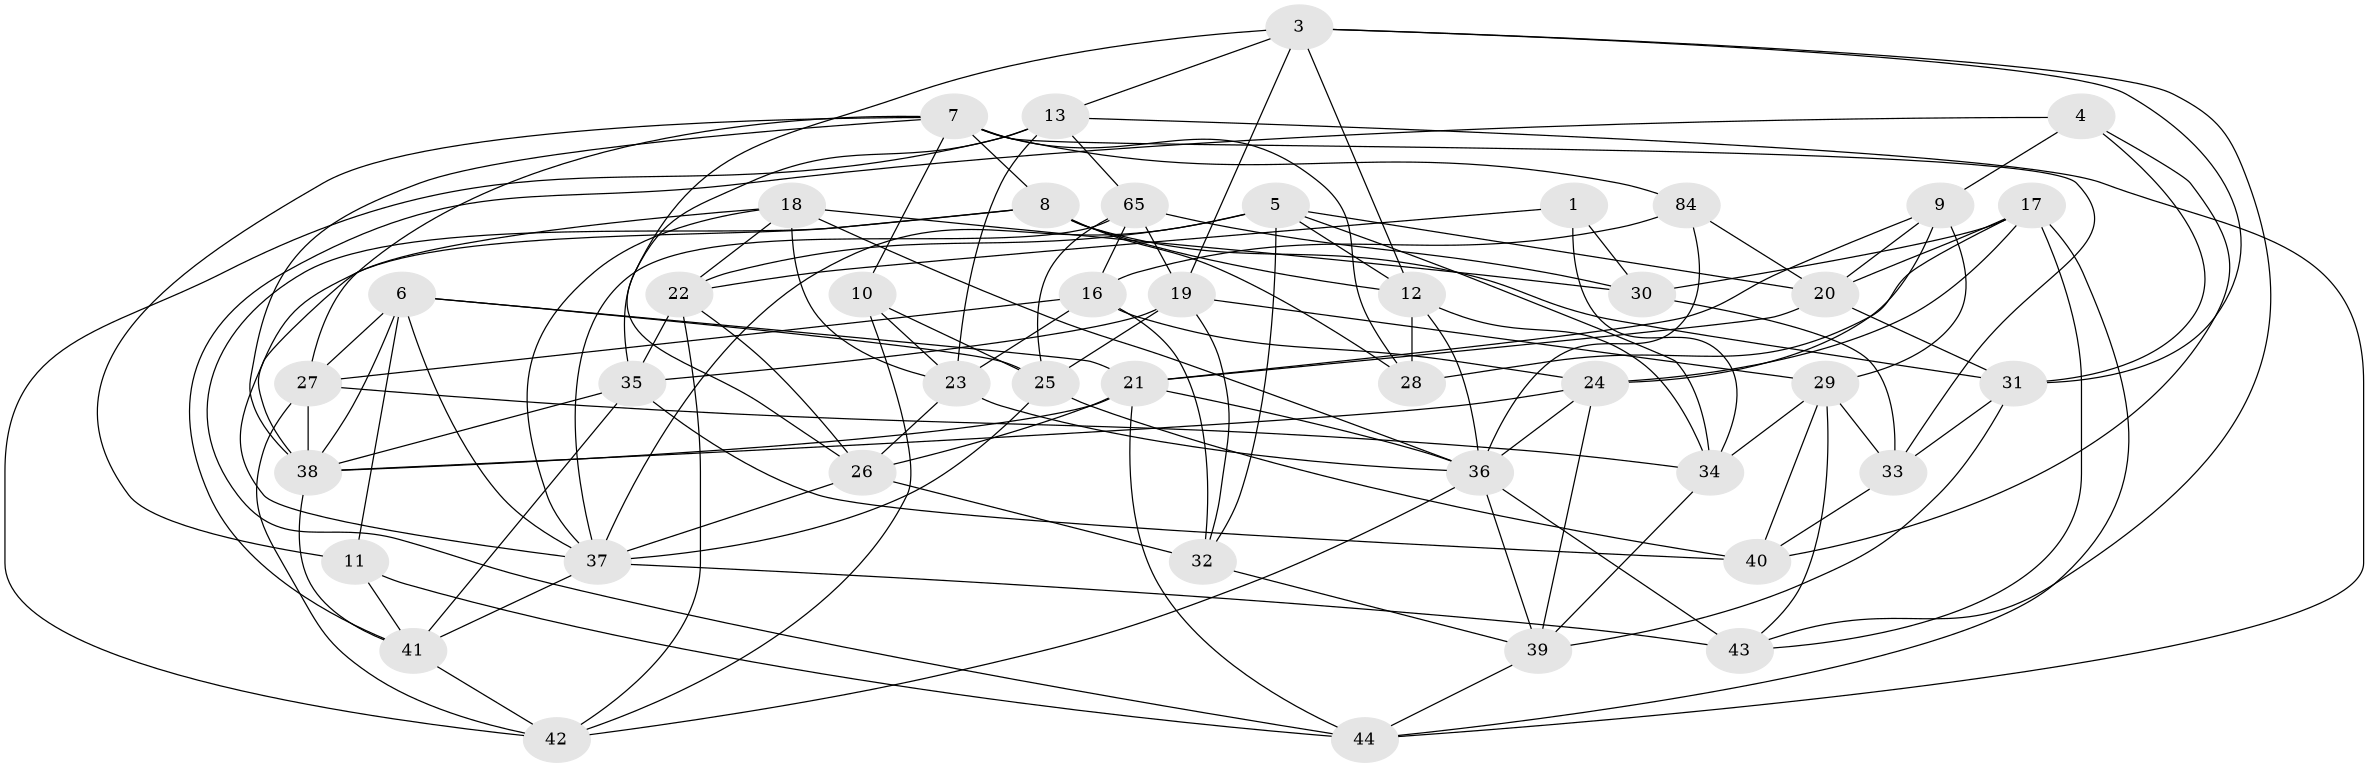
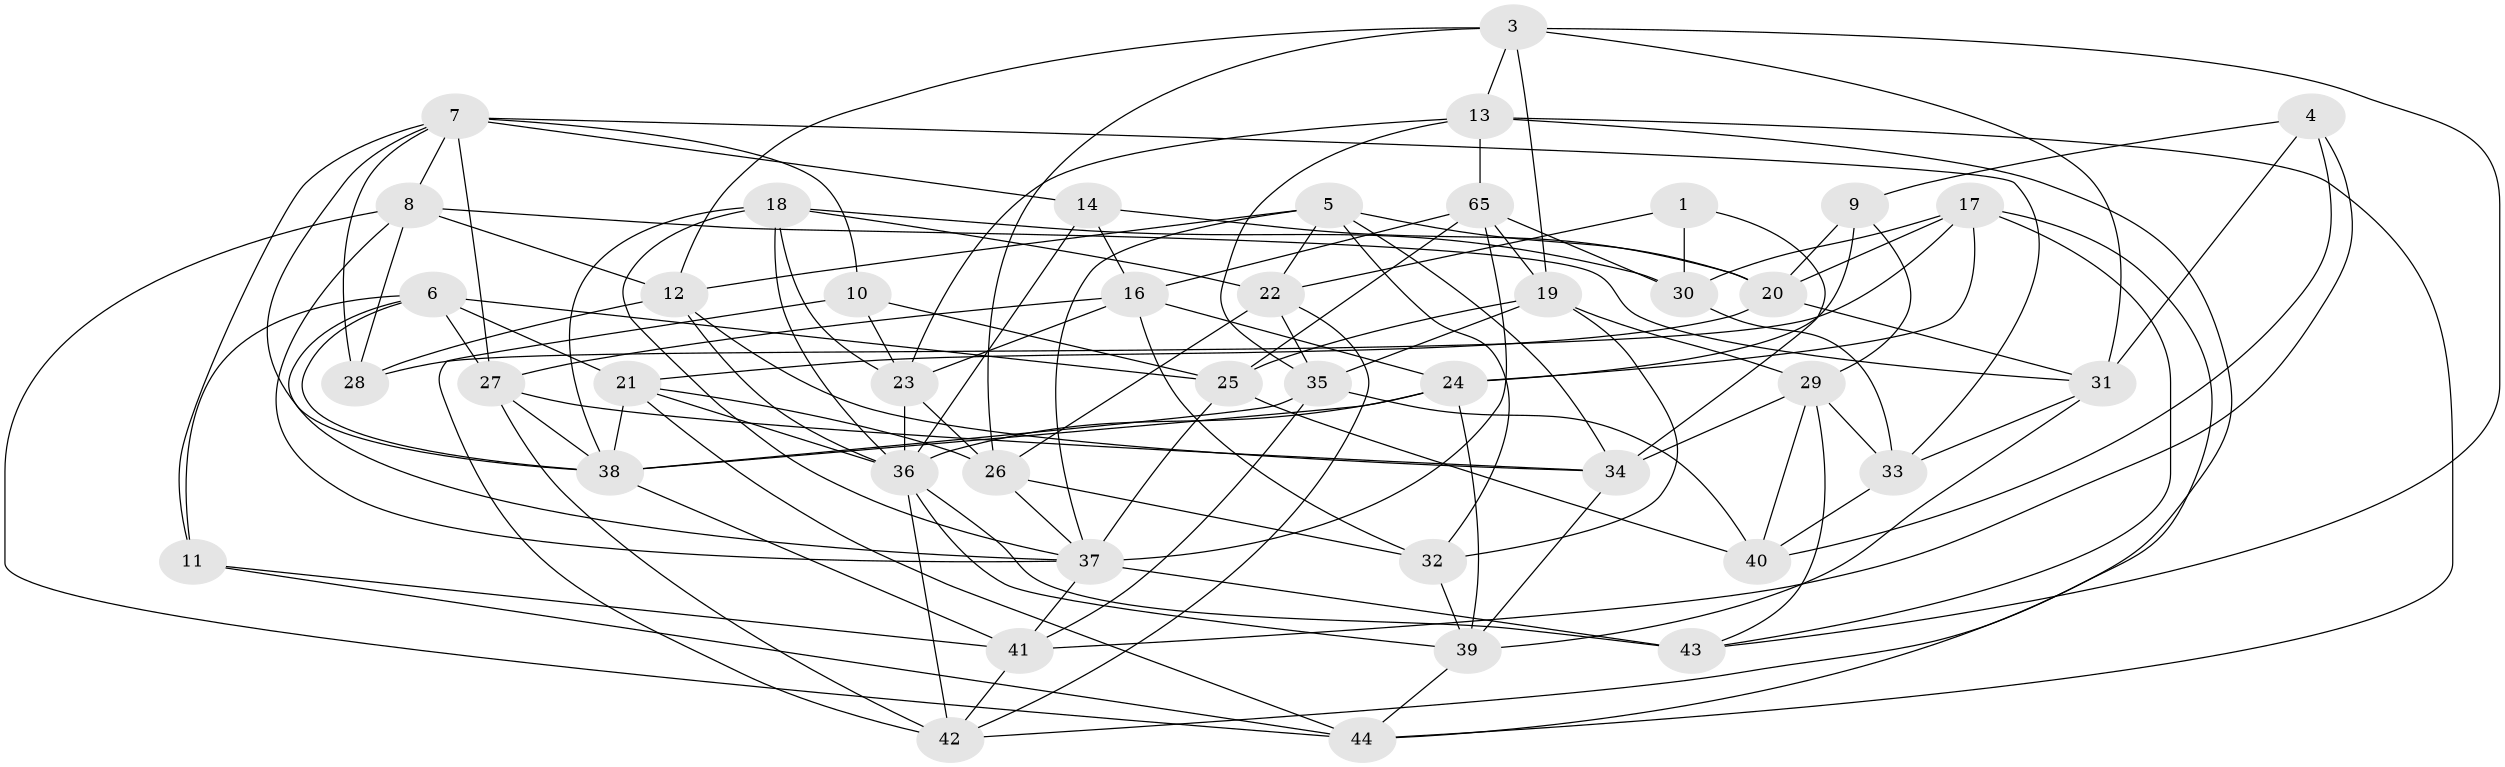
node "84": label "84" -> "14"
edge "9" -- "21": removed
